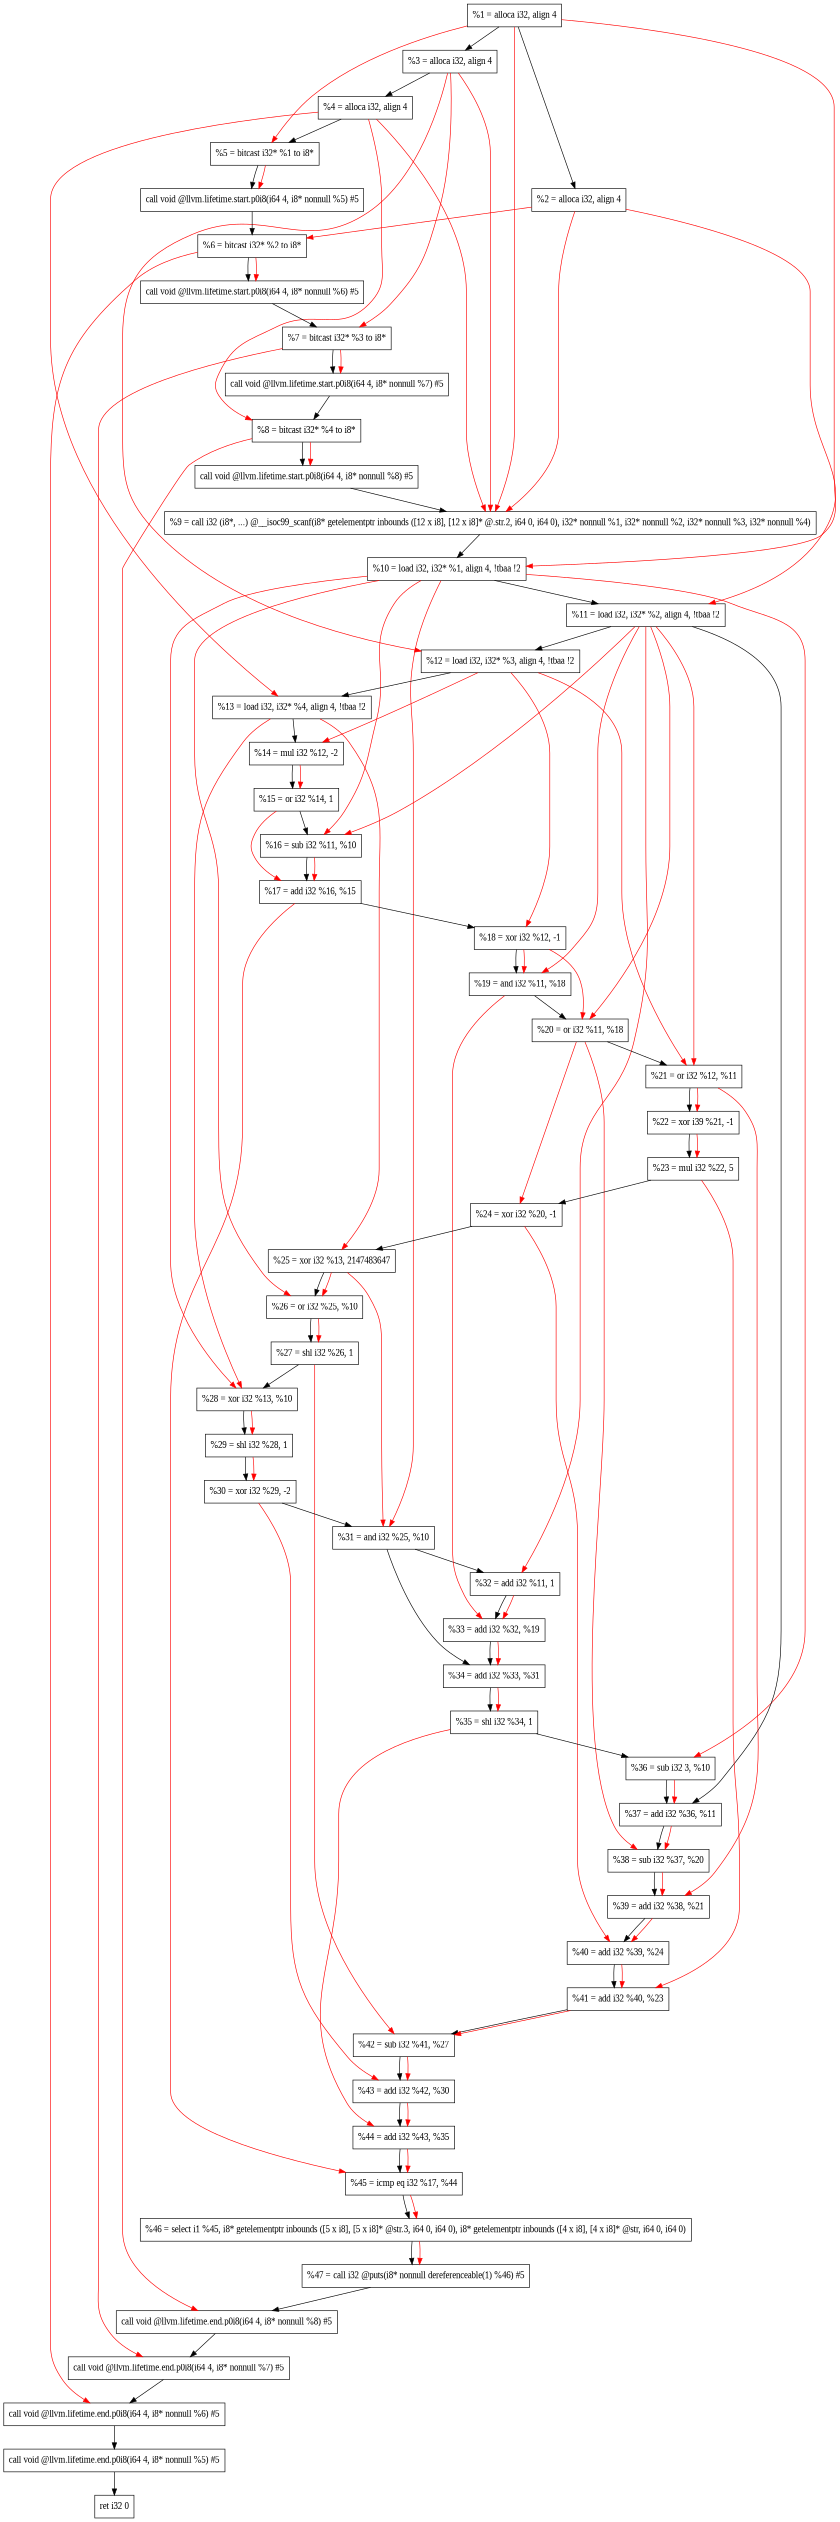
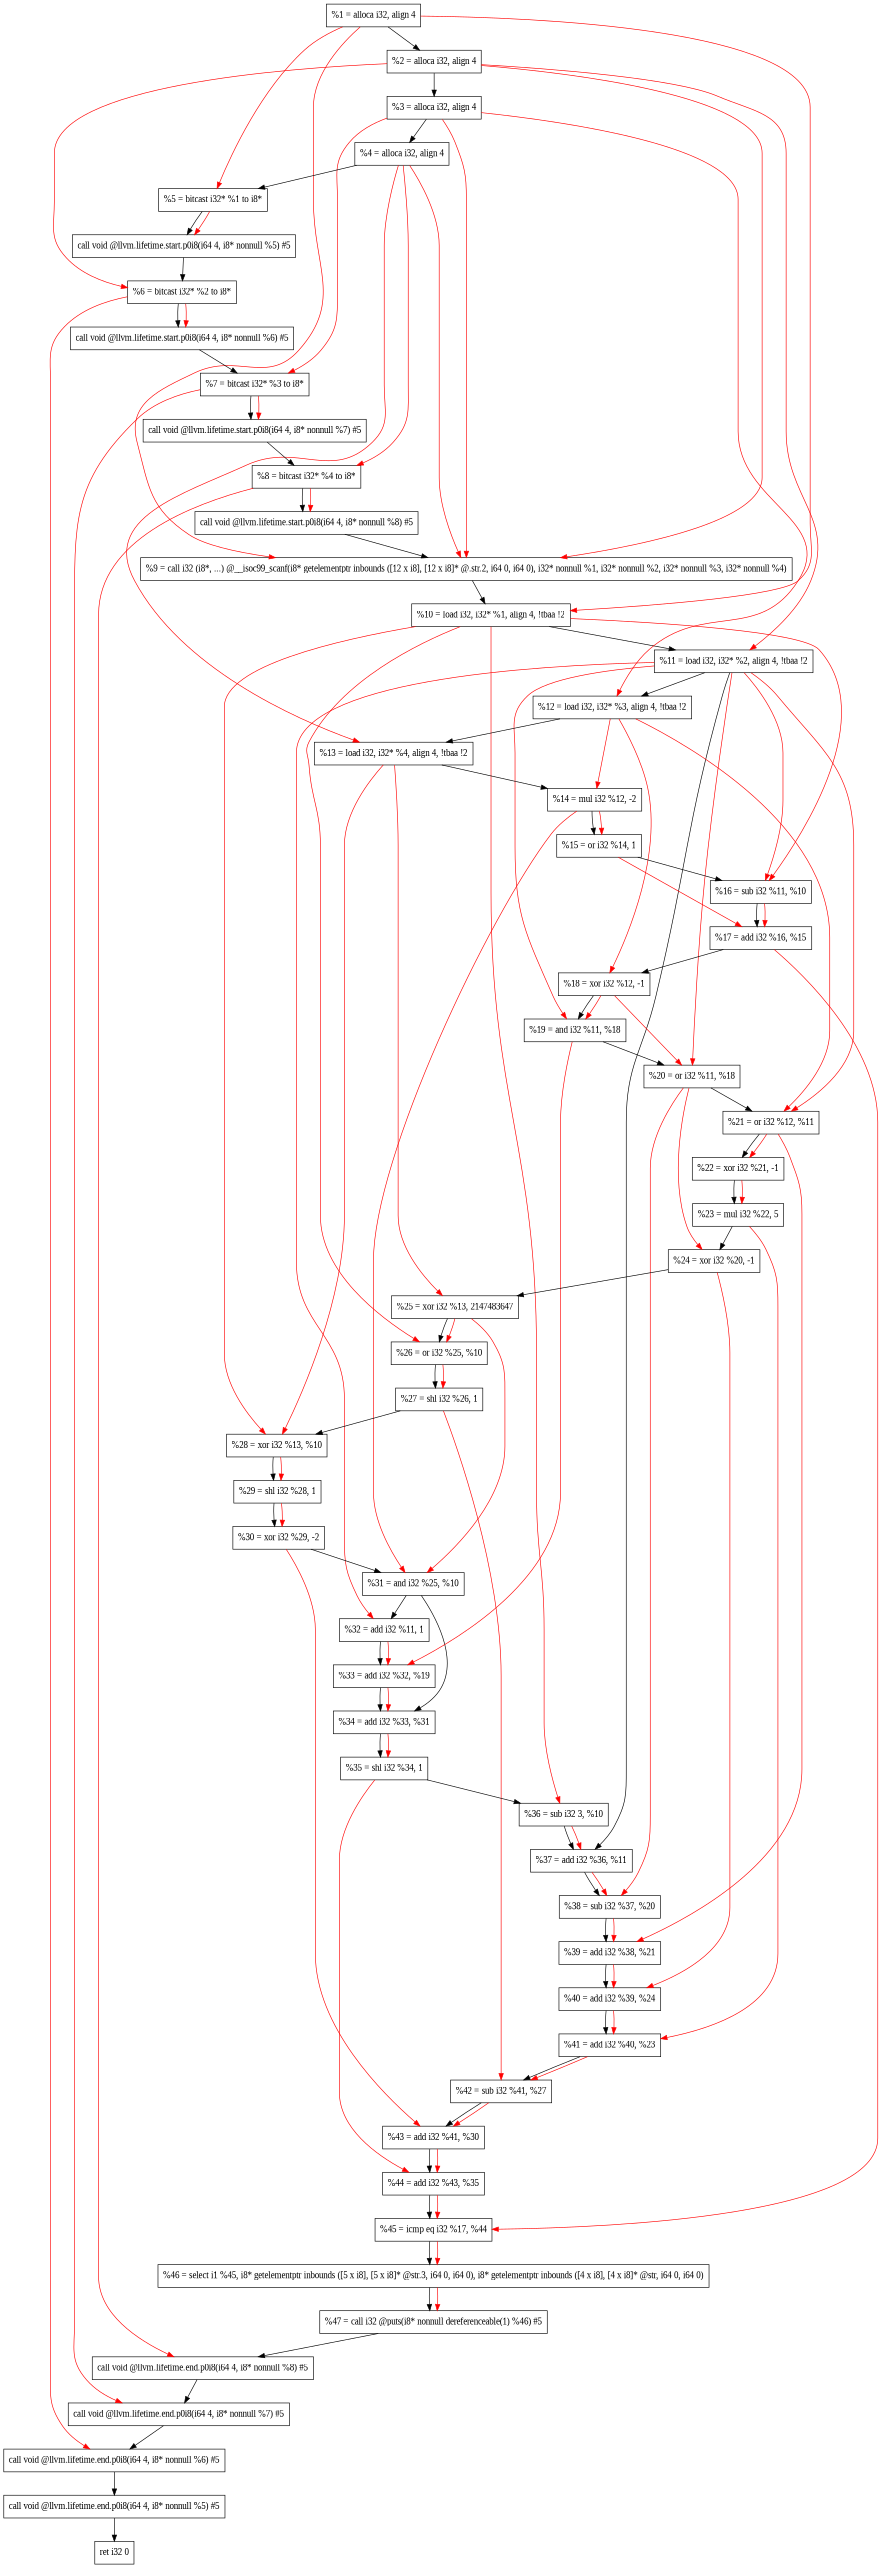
edge "%1 = alloca i32, align 4" -> "%3 = alloca i32, align 4": now "%2 = alloca i32, align 4" -> "%3 = alloca i32, align 4"
edge "%10 = load i32, i32* %1, align 4, !tbaa !2" -> "%31 = and i32 %25, %10": now "%14 = mul i32 %12, -2" -> "%31 = and i32 %25, %10"
node "%22 = xor i39 %21, -1": label "%22 = xor i39 %21, -1" -> "%22 = xor i32 %21, -1"
node "%43 = add i32 %42, %30": label "%43 = add i32 %42, %30" -> "%43 = add i32 %41, %30"
